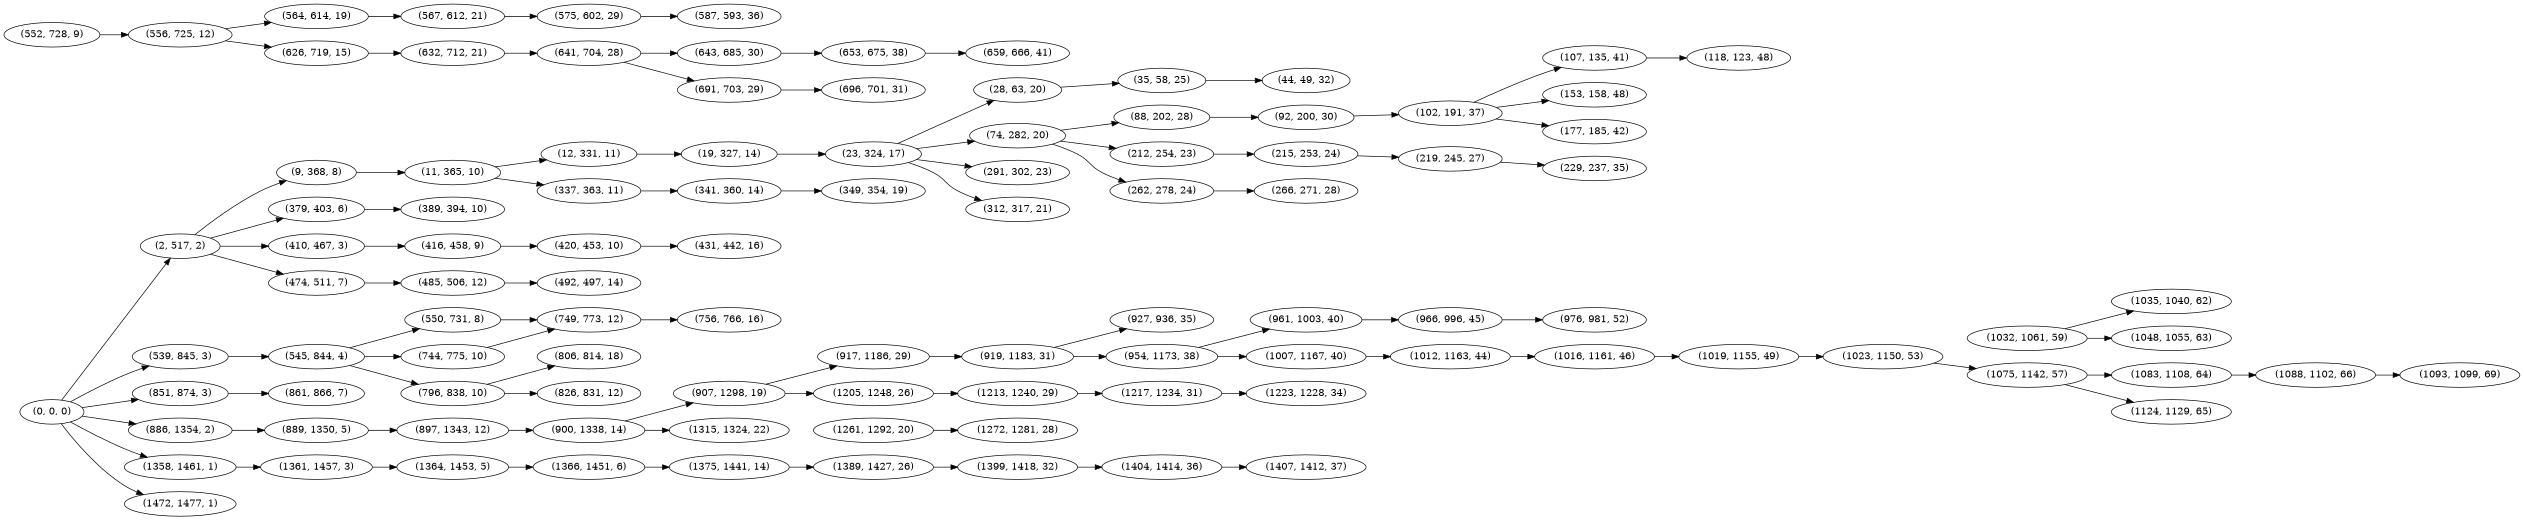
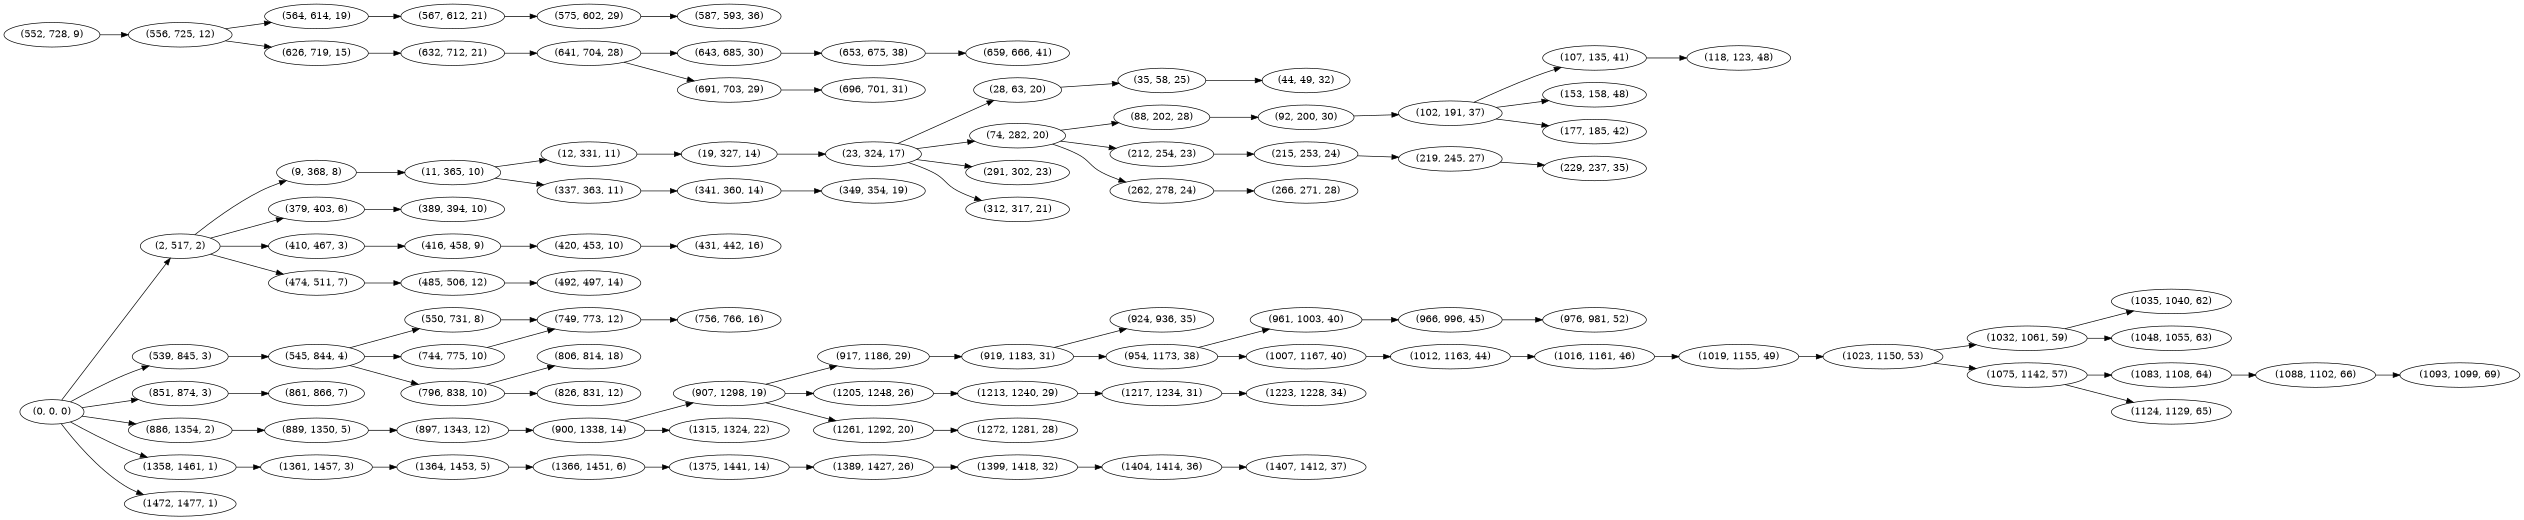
node "(927, 936, 35)": label "(927, 936, 35)" -> "(924, 936, 35)"
edge "(1023, 1150, 53)" -> "(1032, 1061, 59)": added
edge "(907, 1298, 19)" -> "(1261, 1292, 20)": added
